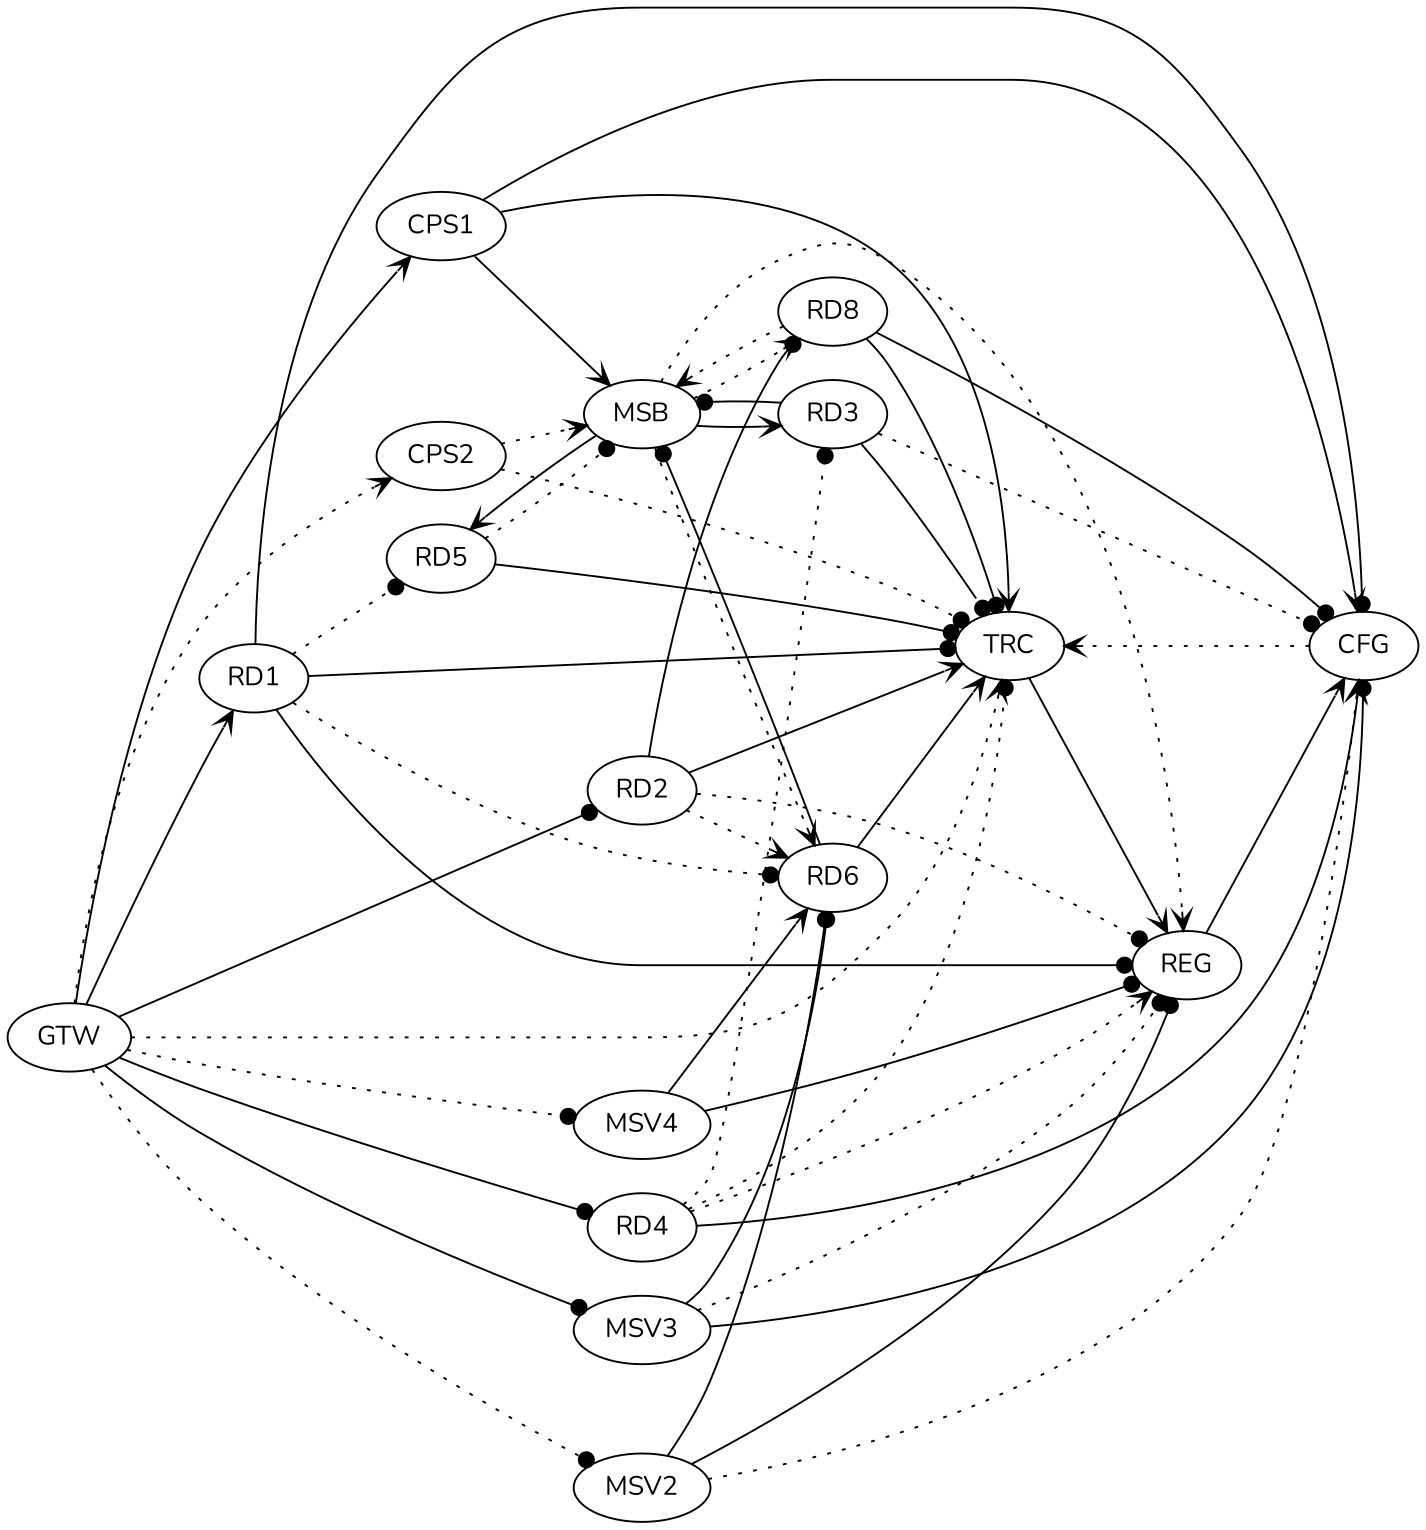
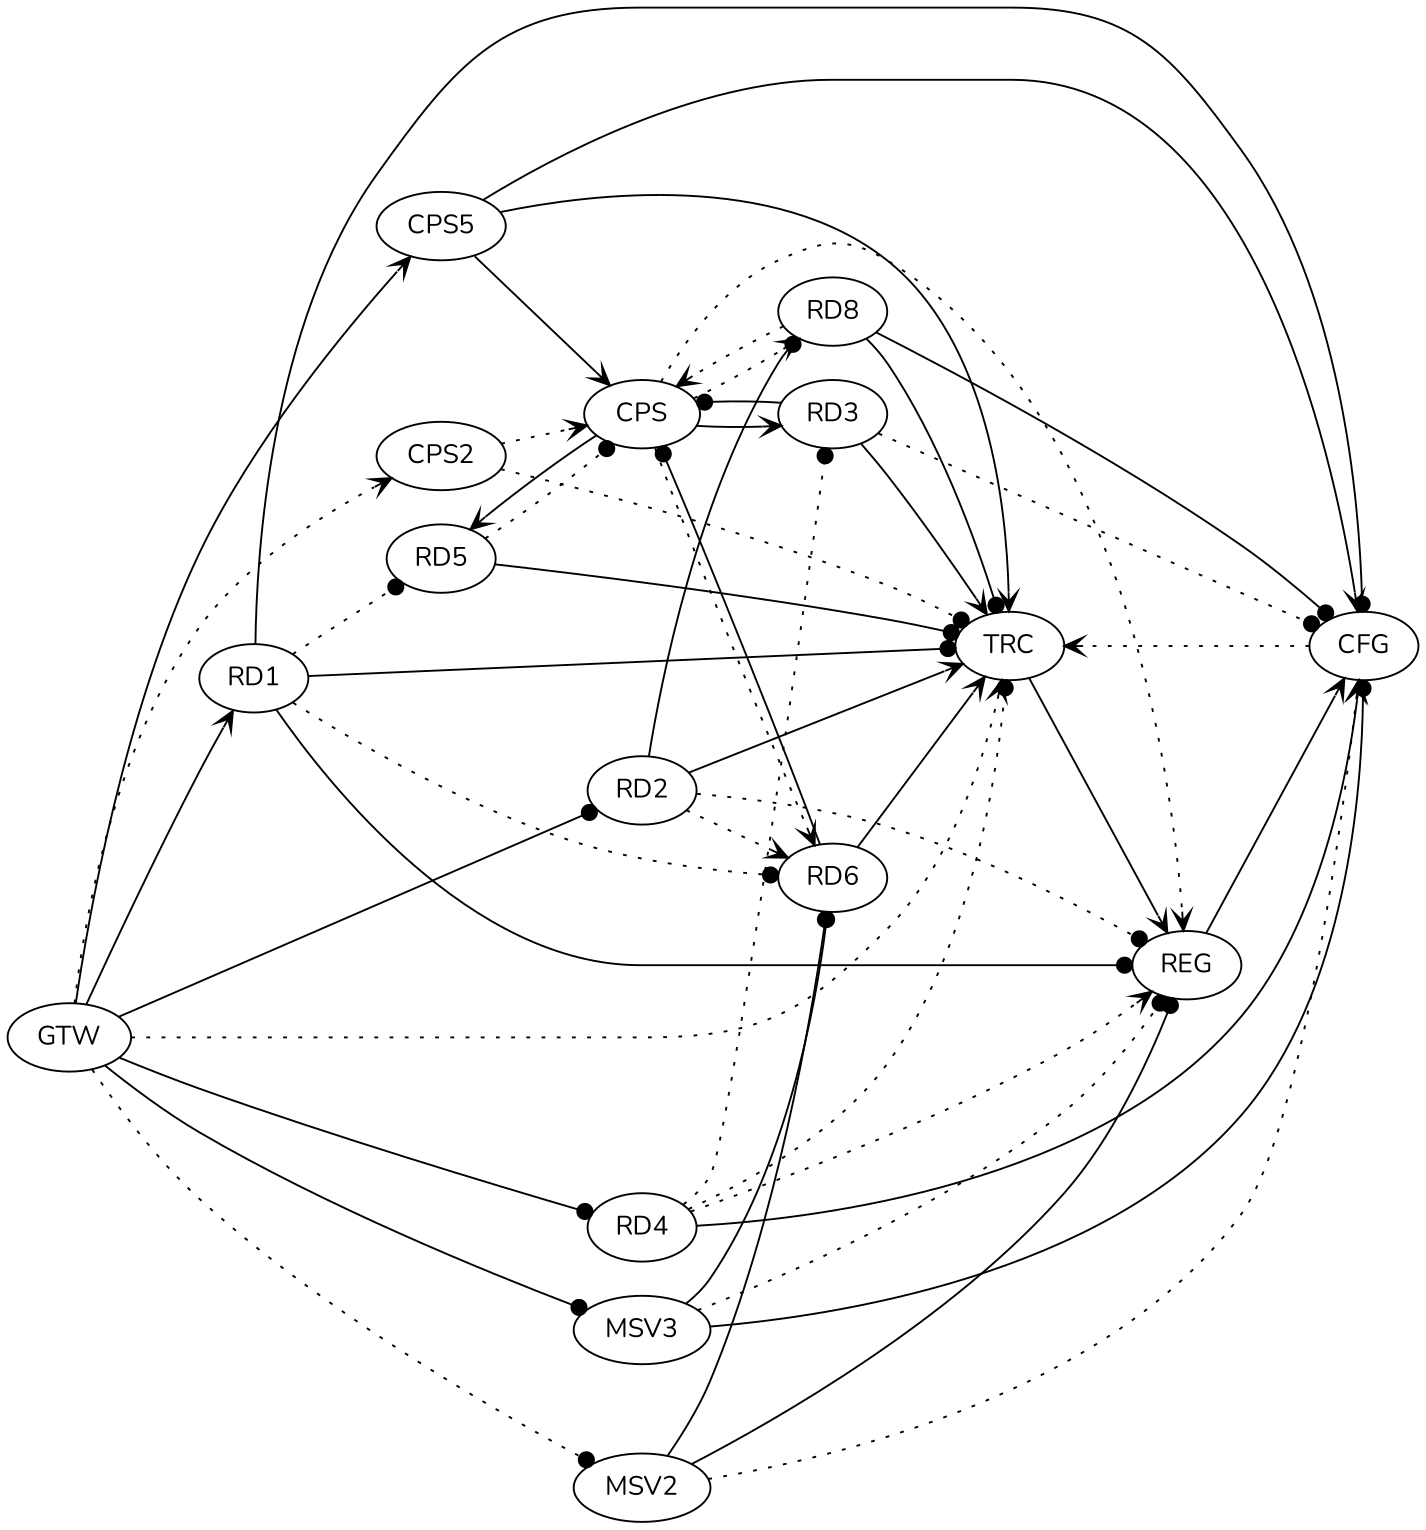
node "CPS1": label "CPS1" -> "CPS5"
node "MSB": label "MSB" -> "CPS"
edge "RD3" -> "TRC": arrowhead dot -> vee
node "MSV4": removed
